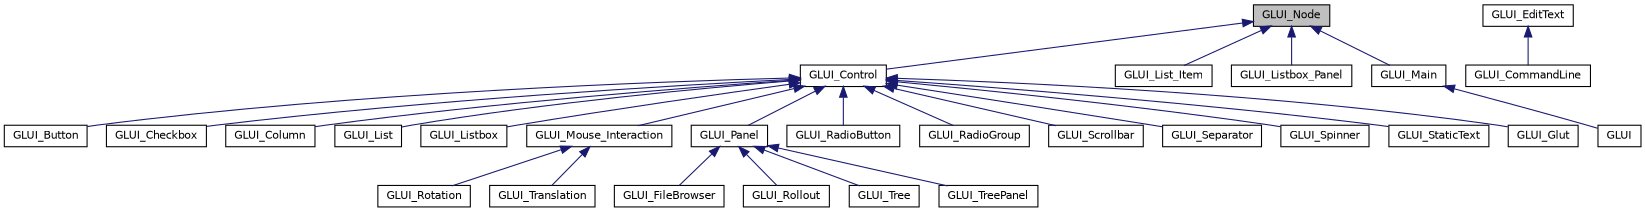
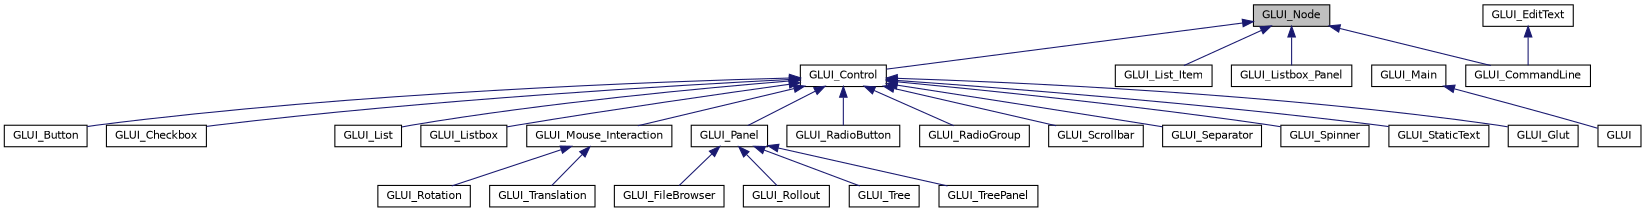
edge "GLUI_Main" -> "GLUI_Node": now "GLUI_CommandLine" -> "GLUI_Node"
node "GLUI_Column": removed
